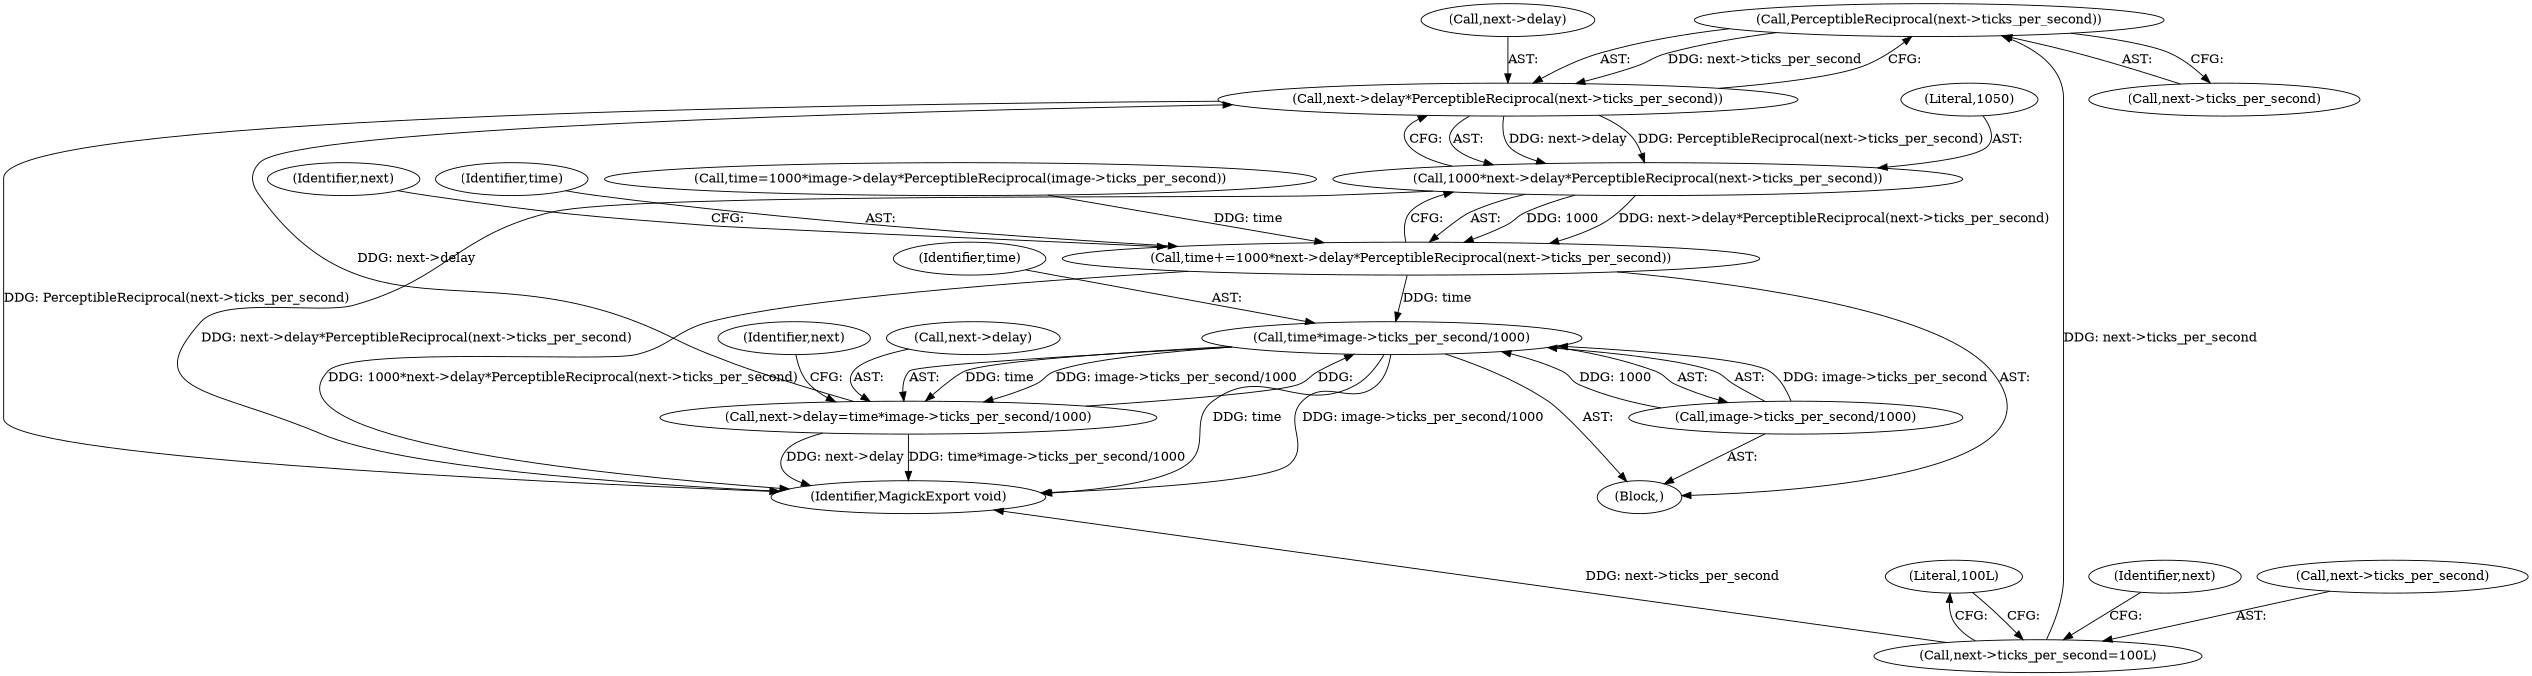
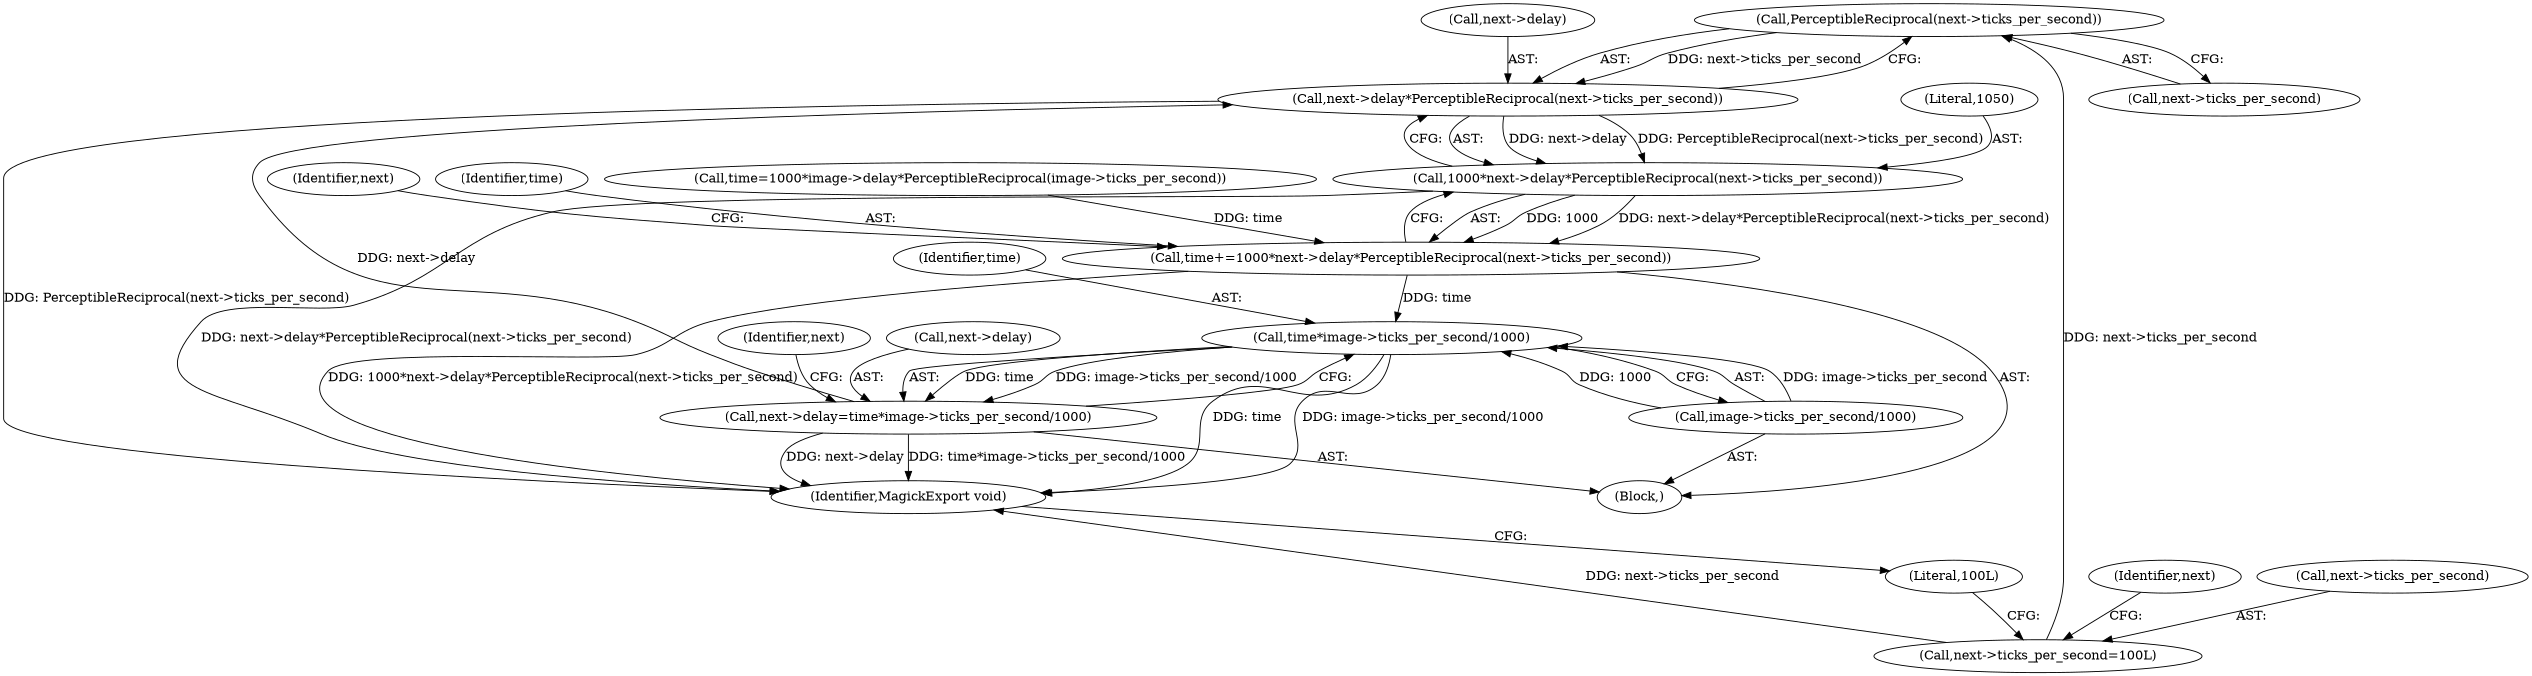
edge "(Call,next->delay=time*image->ticks_per_second/1000)" -> "(Call,time*image->ticks_per_second/1000)": label "DDG: " -> "CFG: "
edge "(Call,time*image->ticks_per_second/1000)" -> "(Call,image->ticks_per_second/1000)": label "AST: " -> "CFG: "
edge "(Call,time*image->ticks_per_second/1000)" -> "(Block,)": now "(Call,next->delay=time*image->ticks_per_second/1000)" -> "(Block,)"
edge "(Call,next->ticks_per_second=100L)" -> "(Literal,100L)": now "(Identifier,MagickExport void)" -> "(Literal,100L)"
